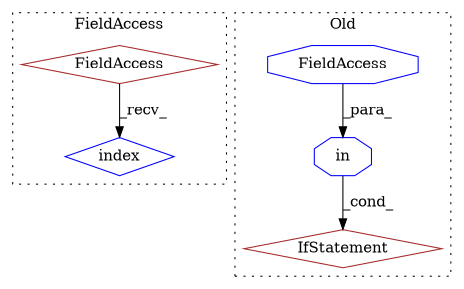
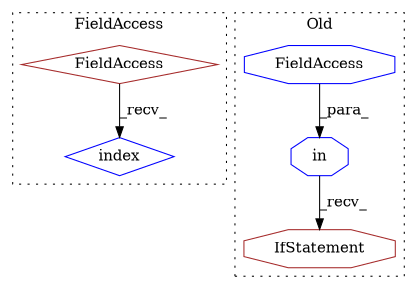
edge "in" -> "IfStatement": label "_cond_" -> "_recv_"
node "IfStatement": shape diamond -> octagon
